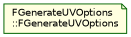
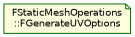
node "FGenerateUVOptions ::FGenerateUVOptions": label "FGenerateUVOptions ::FGenerateUVOptions" -> "FStaticMeshOperations ::FGenerateUVOptions"
